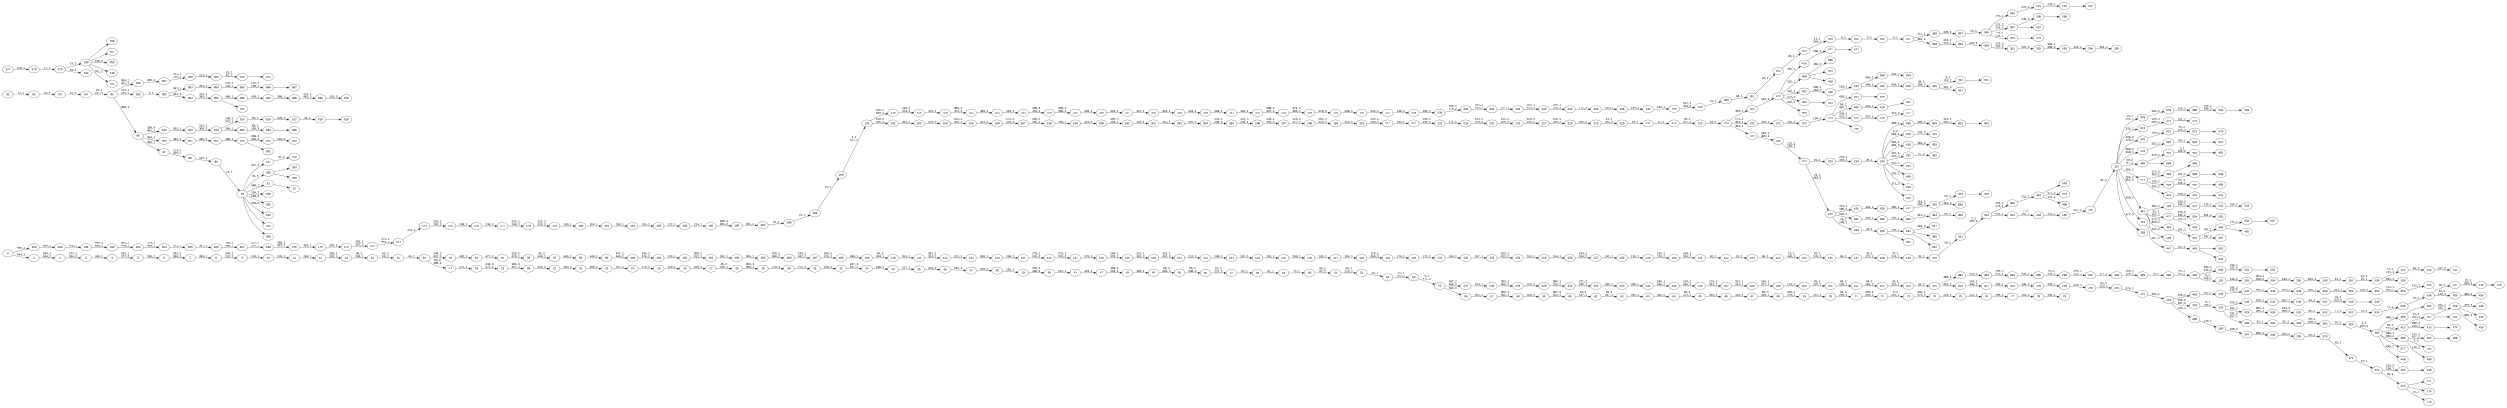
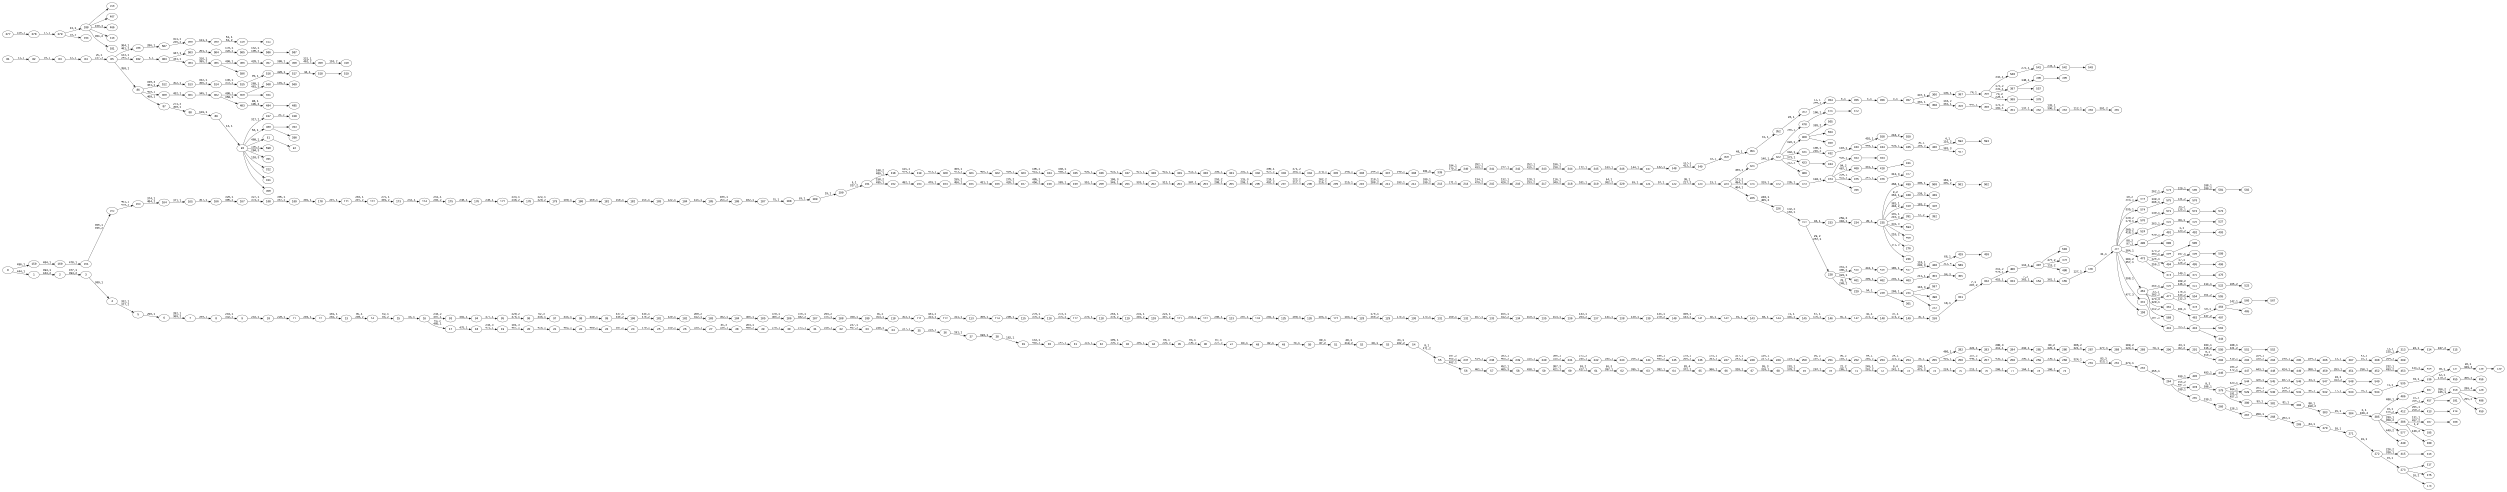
edge "514" -> "483": now "482" -> "483"
